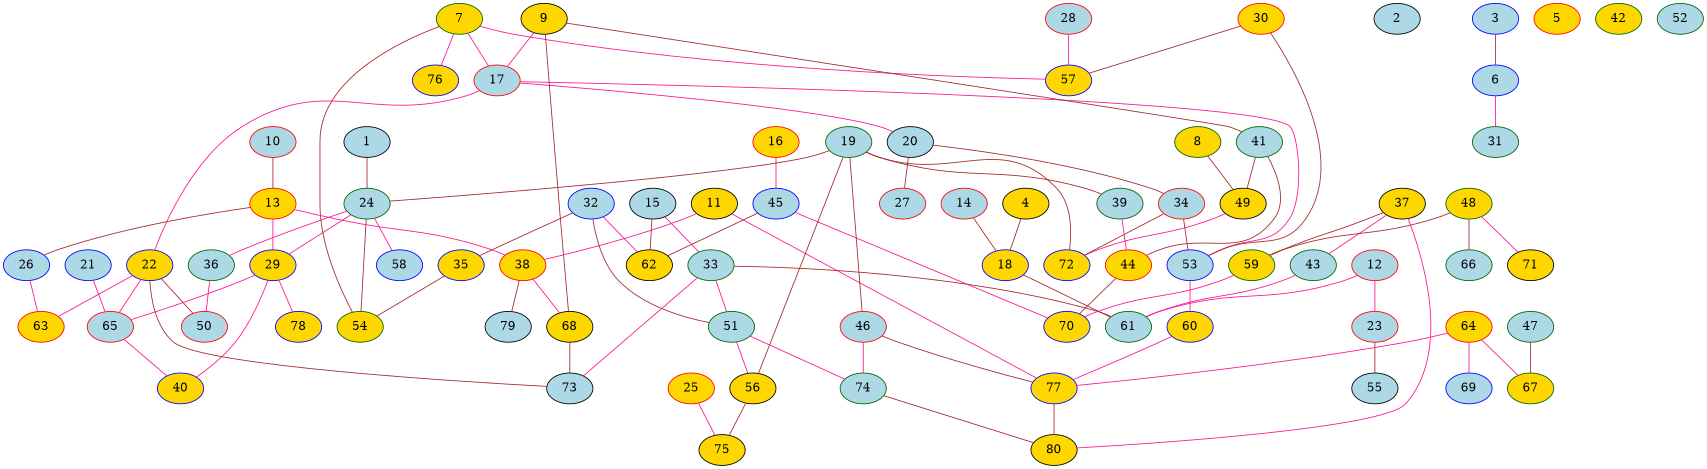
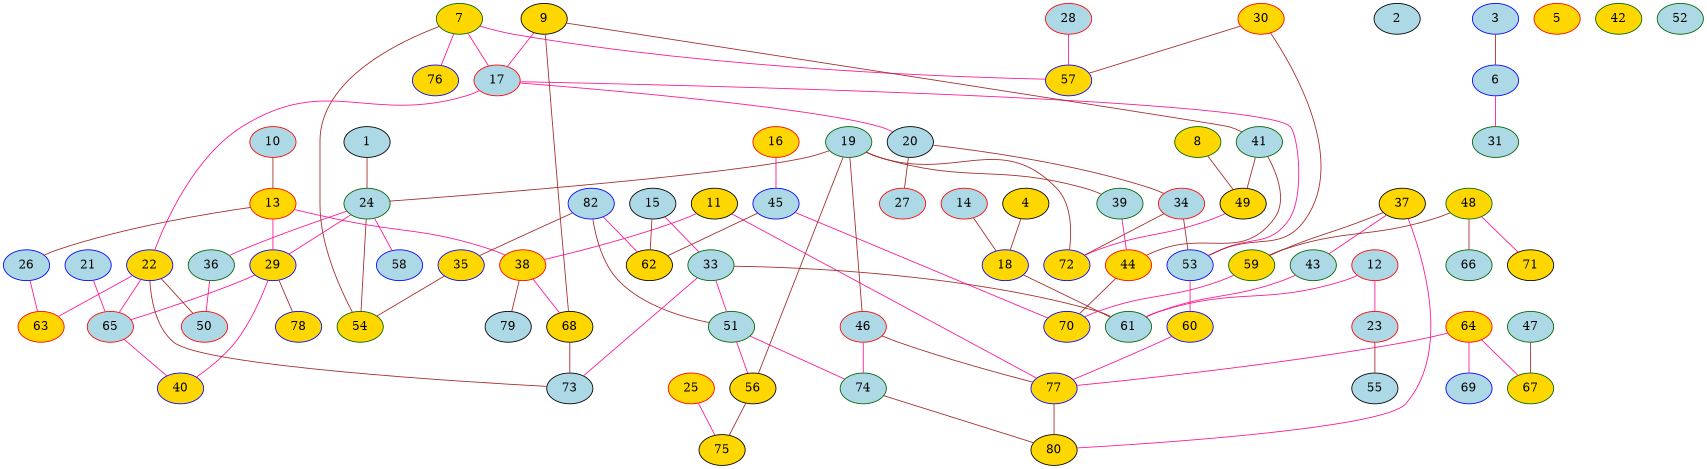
node "32": label "32" -> "82"
edge "29" -- "78": color deeppink -> brown
